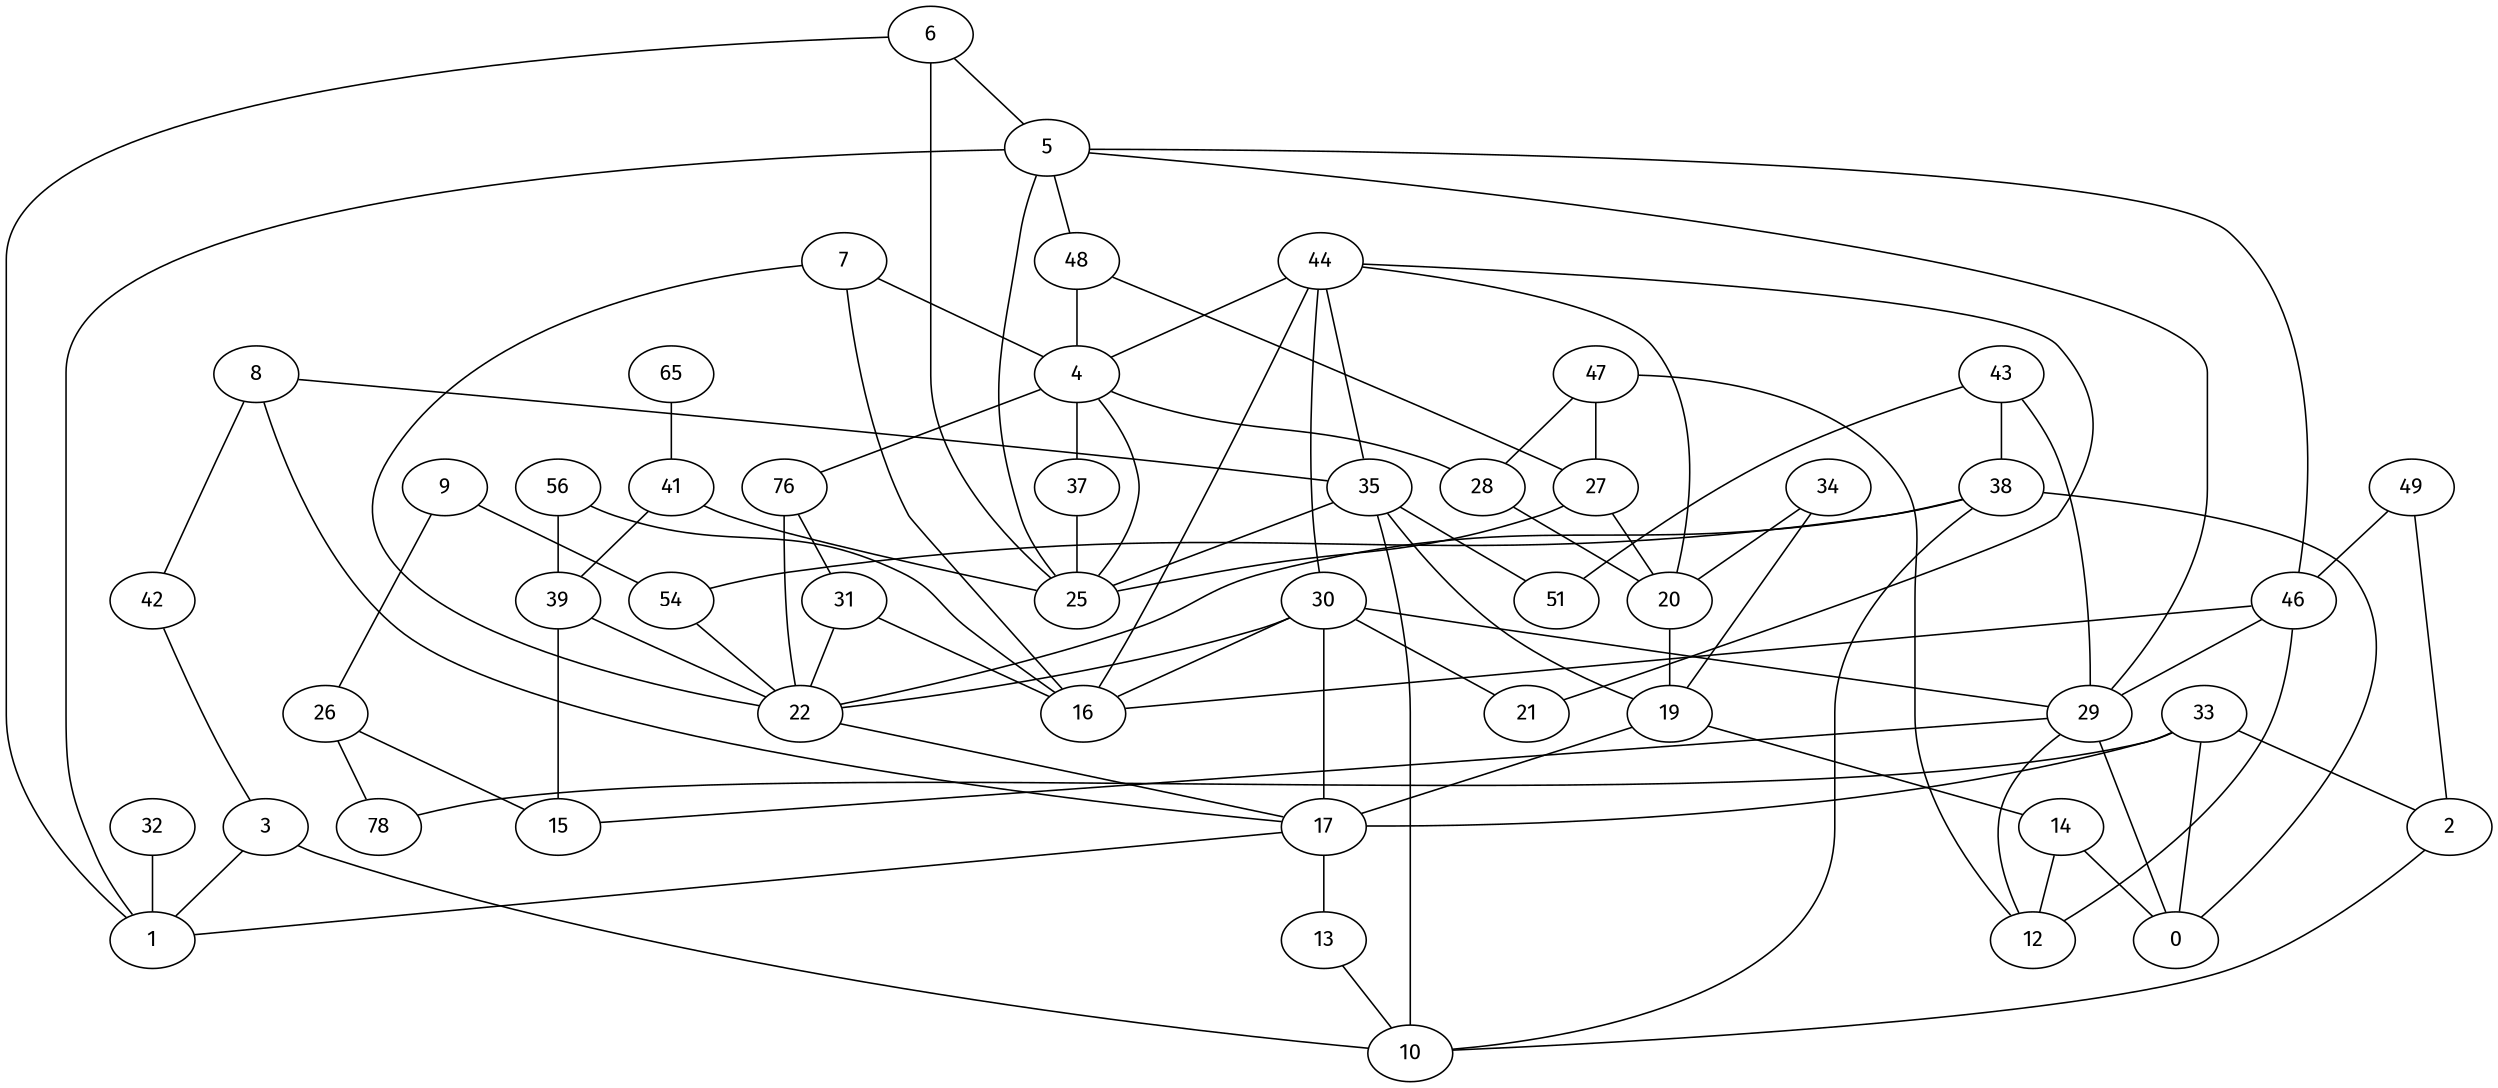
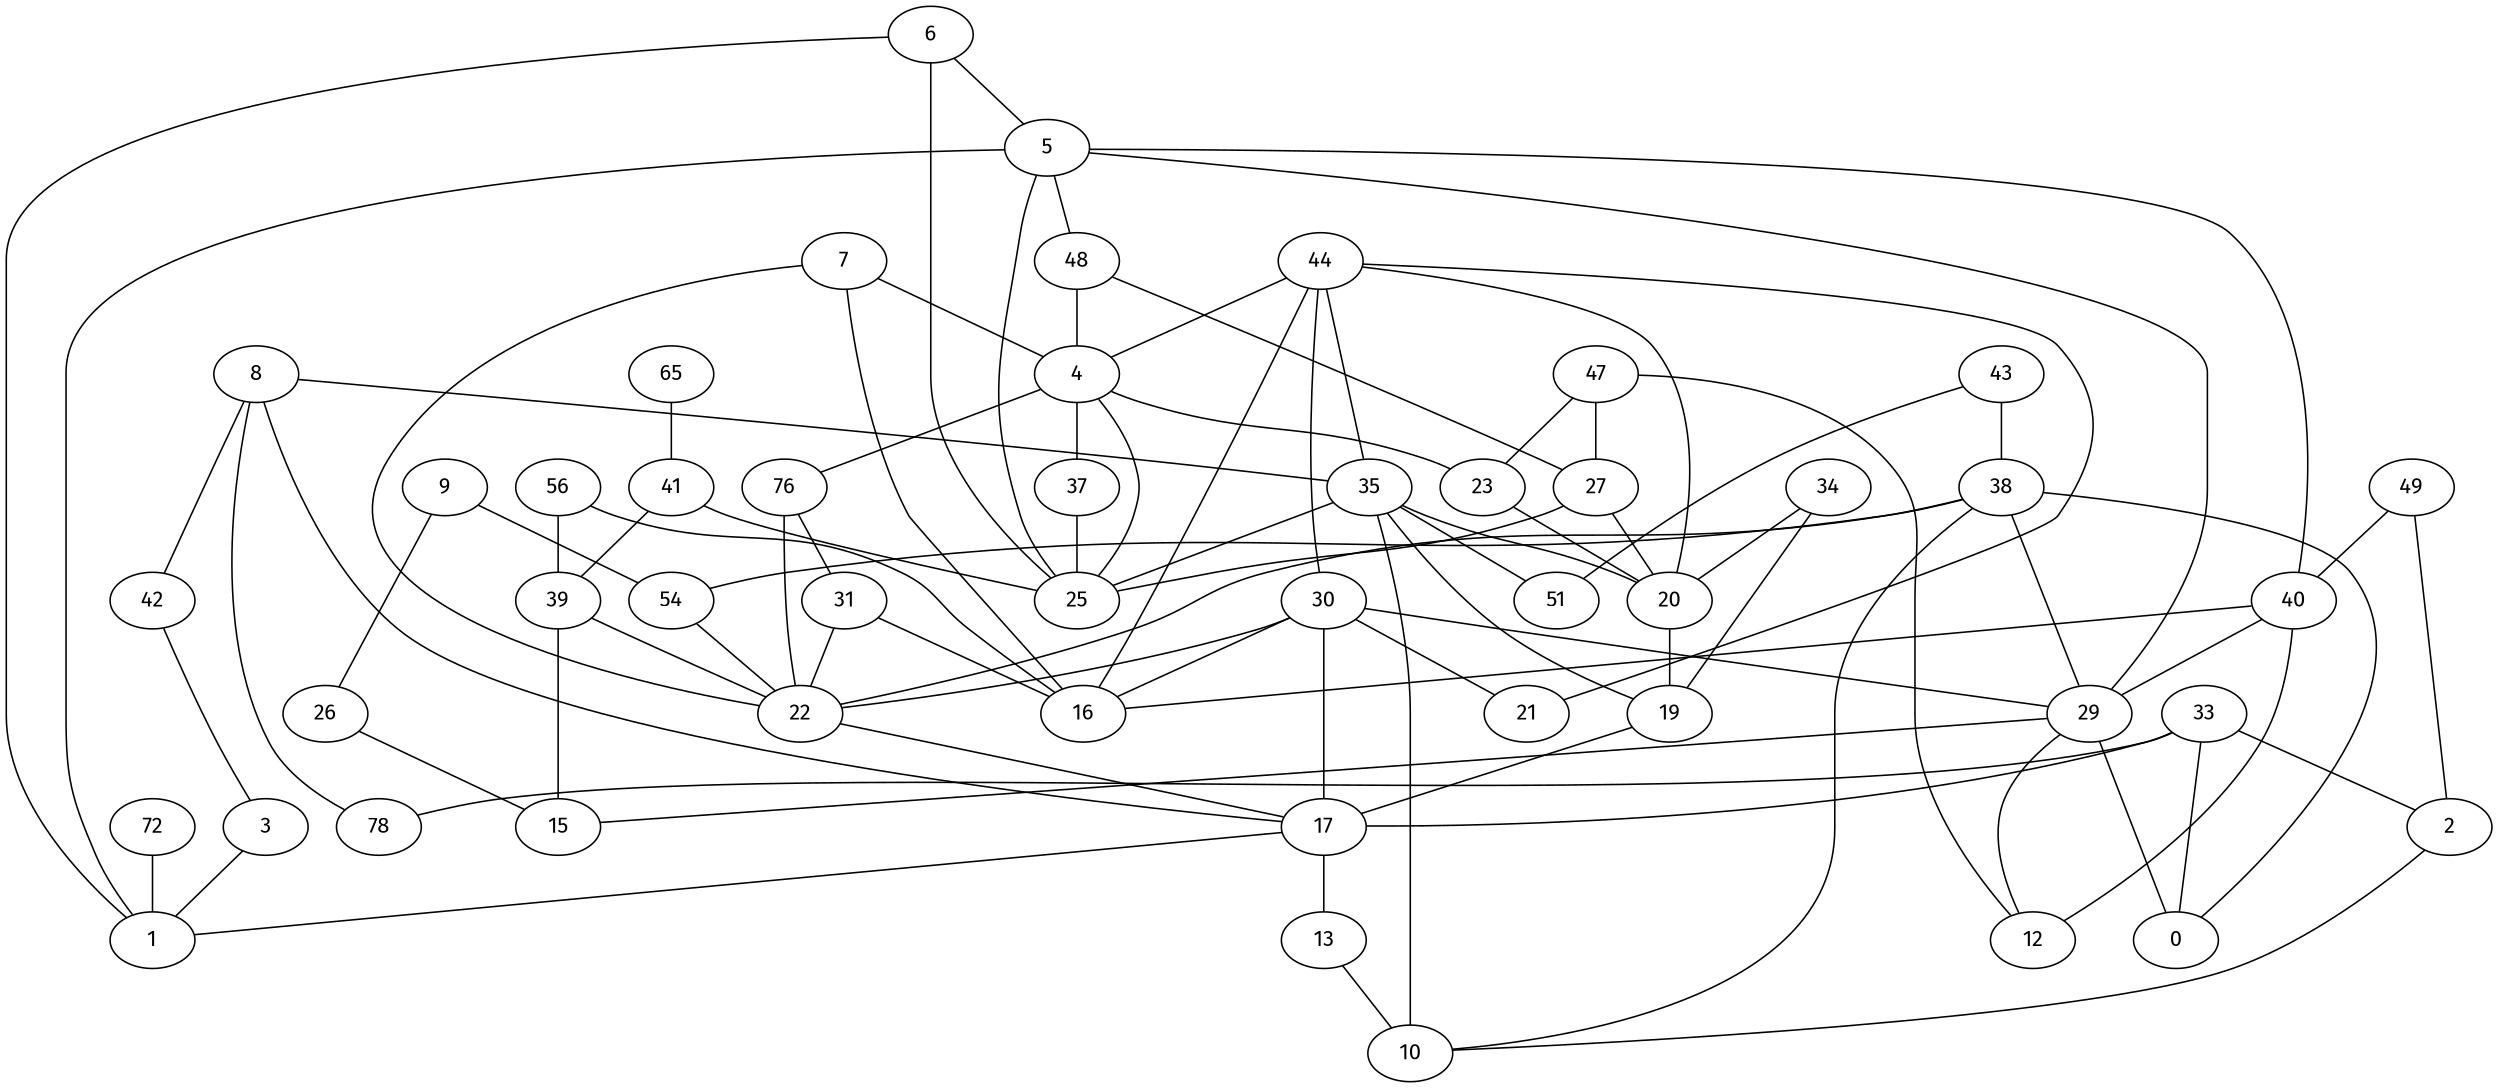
node "28": label "28" -> "23"
edge "43" -- "29": now "38" -- "29"
edge "35" -- "20": added
node "46": label "46" -> "40"
edge "26" -- "78": now "8" -- "78"
node "32": label "32" -> "72"
node "14": removed
edge "3" -- "10": removed
